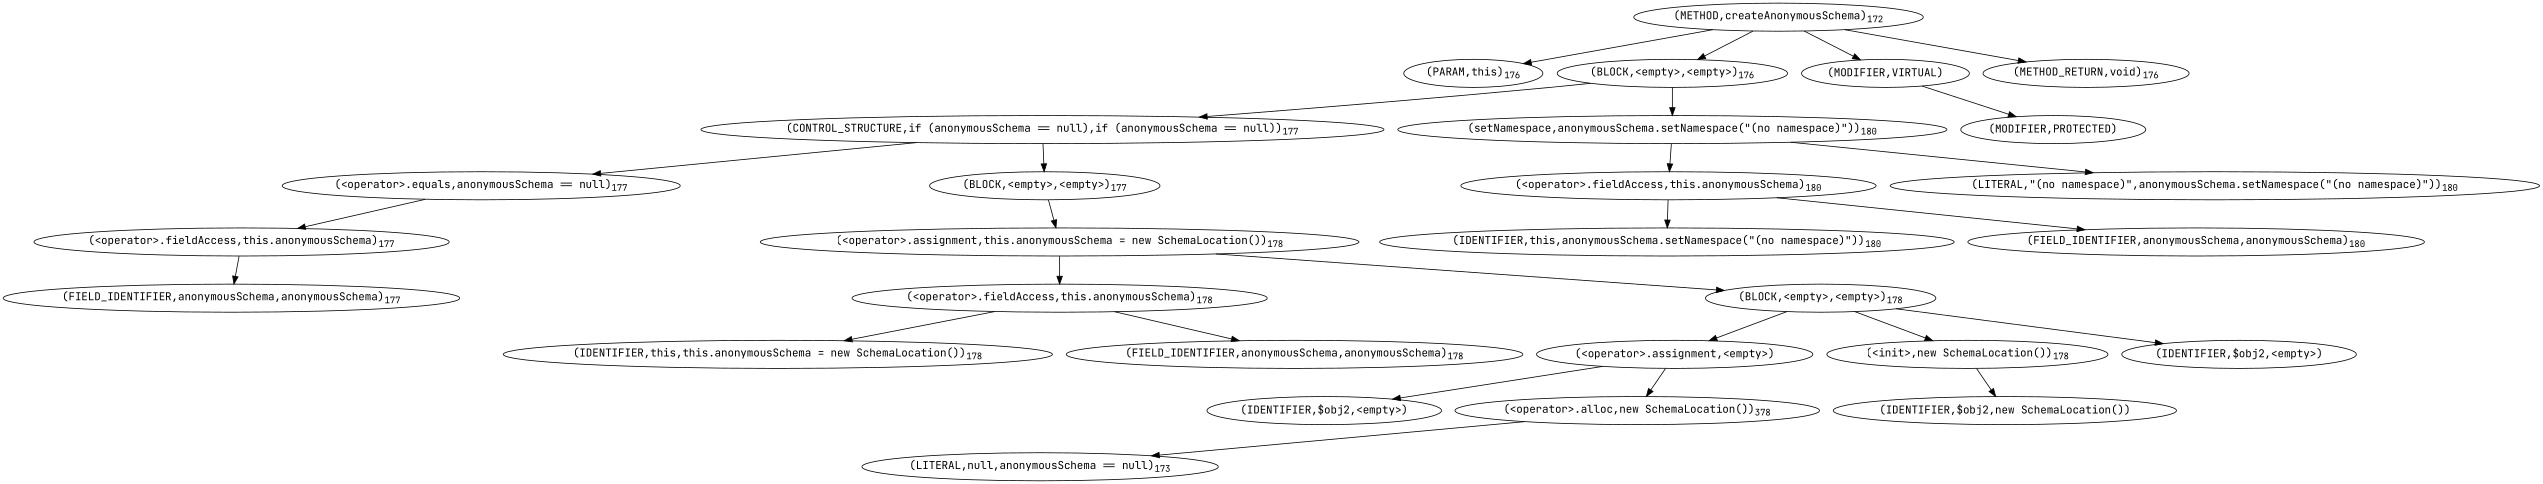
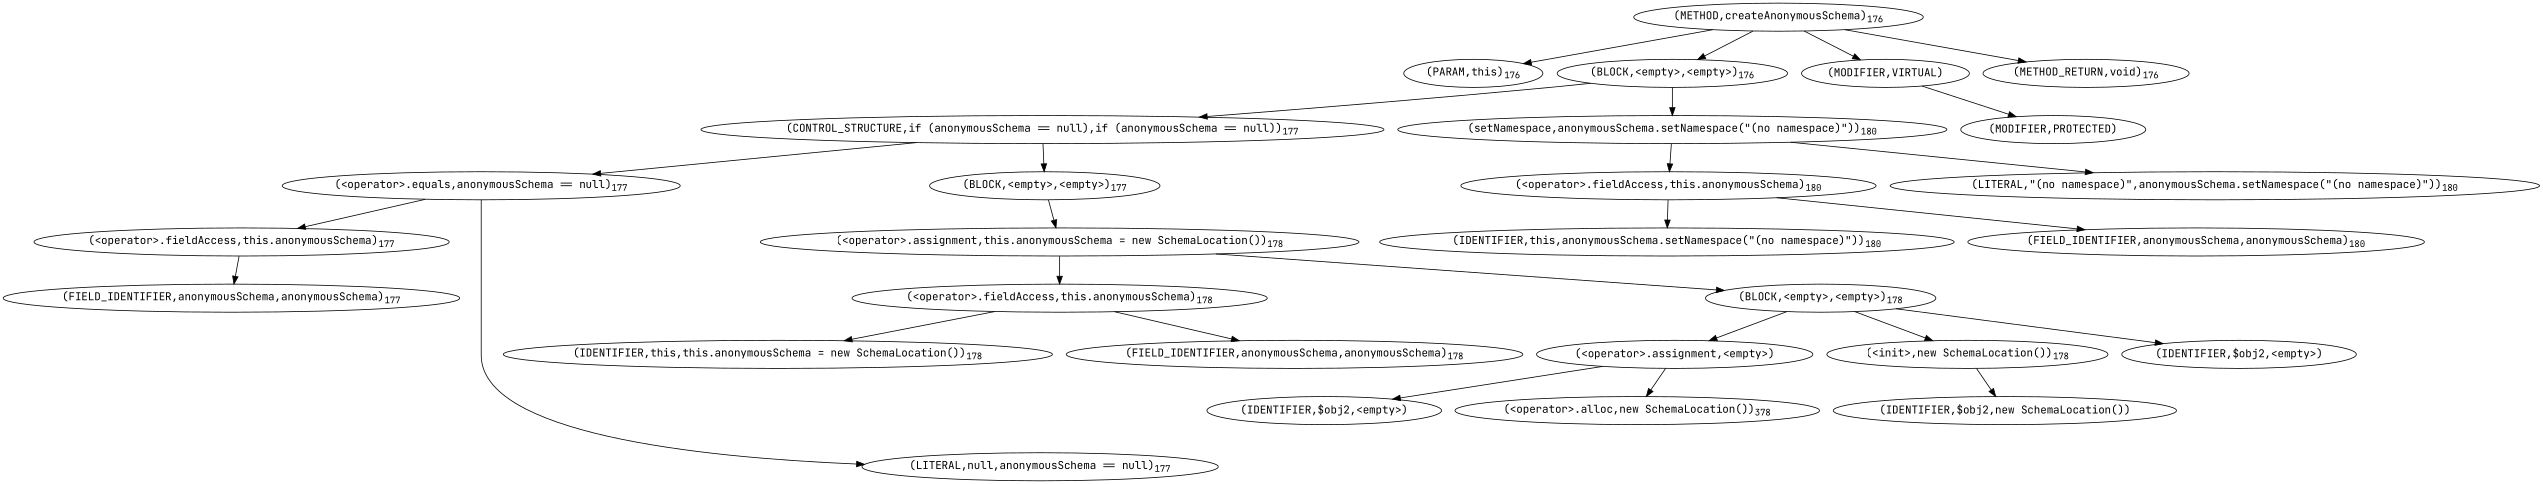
node "(METHOD,createAnonymousSchema)": text "172" -> "176"
edge "(<operator>.alloc,new SchemaLocation())" -> "(LITERAL,null,anonymousSchema == null)": now "(<operator>.equals,anonymousSchema == null)" -> "(LITERAL,null,anonymousSchema == null)"
node "(LITERAL,null,anonymousSchema == null)": text "173" -> "177"
